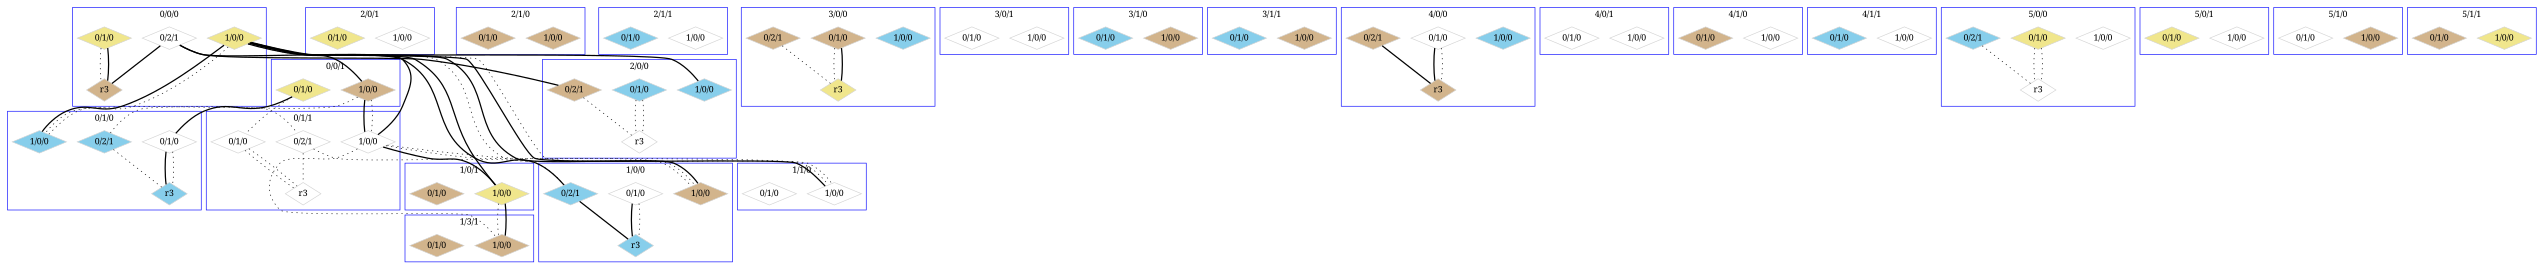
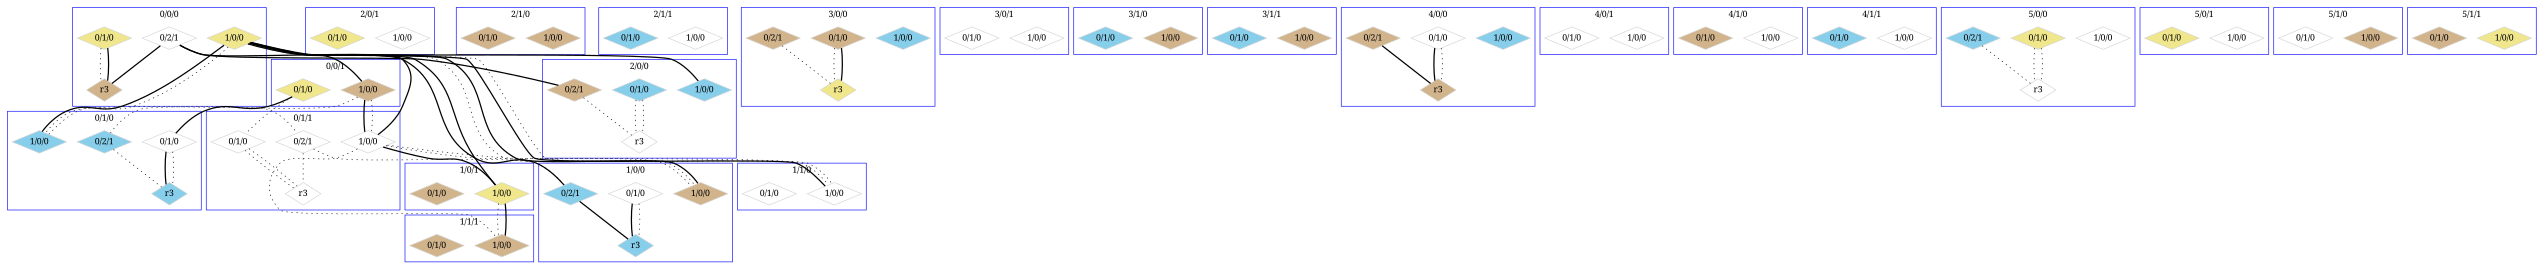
cluster "1/3/1": label "1/3/1" -> "1/1/1"
